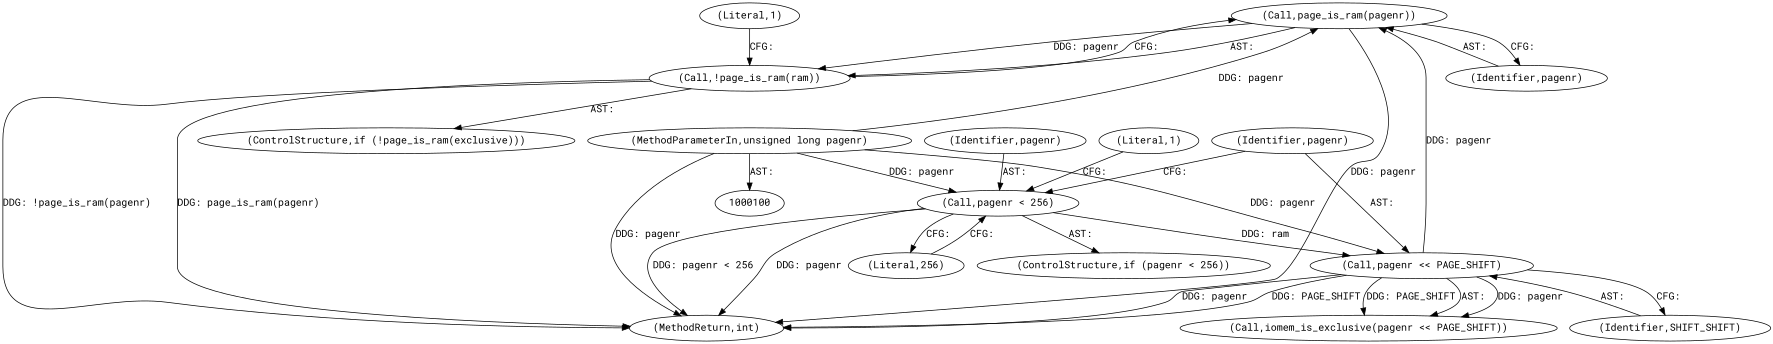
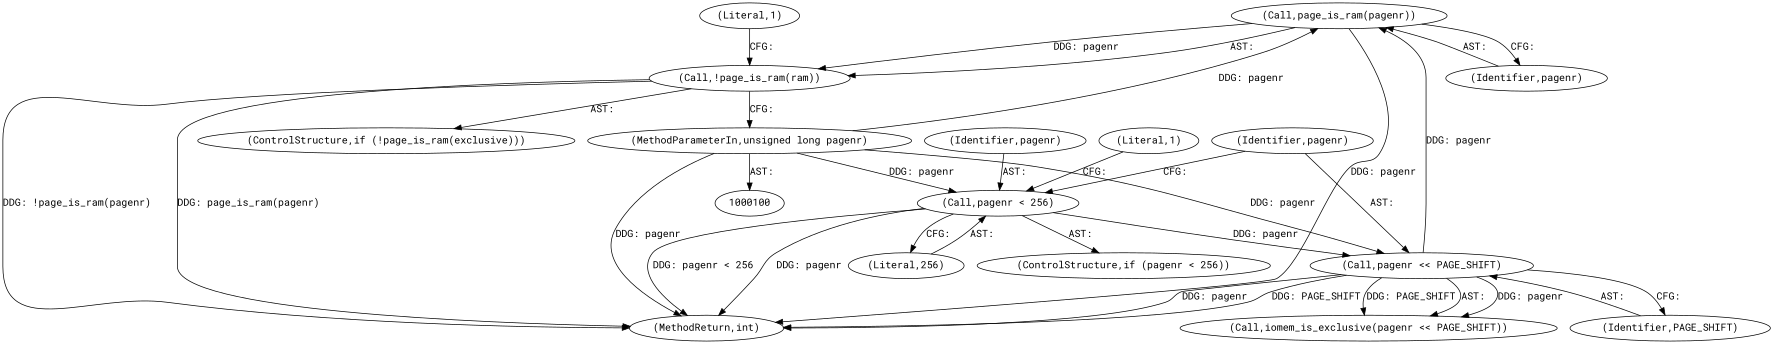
edge "(Call,!page_is_ram(ram))" -> "(Call,page_is_ram(pagenr))": now "(Call,!page_is_ram(ram))" -> "(MethodParameterIn,unsigned long pagenr)"
edge "(Literal,256)" -> "(Call,pagenr < 256)": label "CFG: " -> "AST: "
edge "(Call,pagenr < 256)" -> "(Call,pagenr << PAGE_SHIFT)": label "DDG: ram" -> "DDG: pagenr"
node "(Identifier,SHIFT_SHIFT)": label "(Identifier,SHIFT_SHIFT)" -> "(Identifier,PAGE_SHIFT)"
